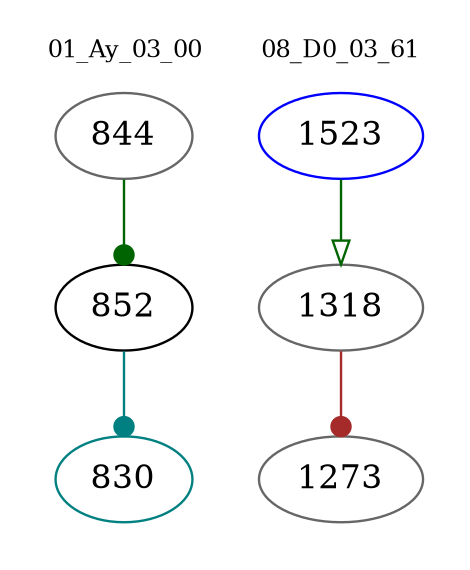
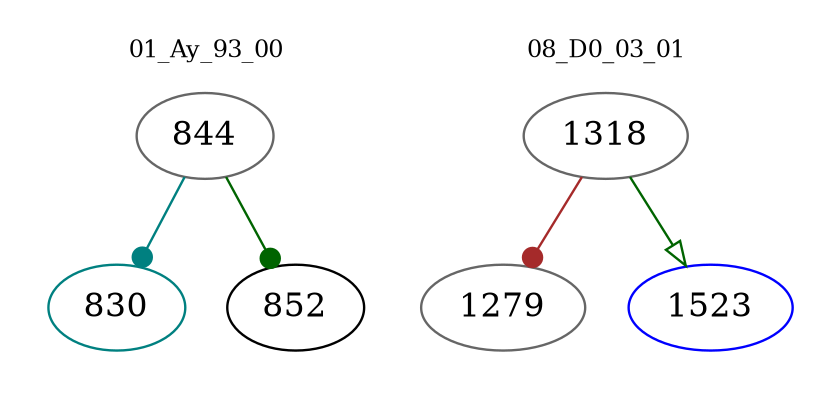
cluster "01_Ay_03_00": label "01_Ay_03_00" -> "01_Ay_93_00"
cluster "08_D0_03_61": label "08_D0_03_61" -> "08_D0_03_01"
edge "1523" -> "1318": reversed
edge "852" -> "830": now "844" -> "830"
node "1273": label "1273" -> "1279"
